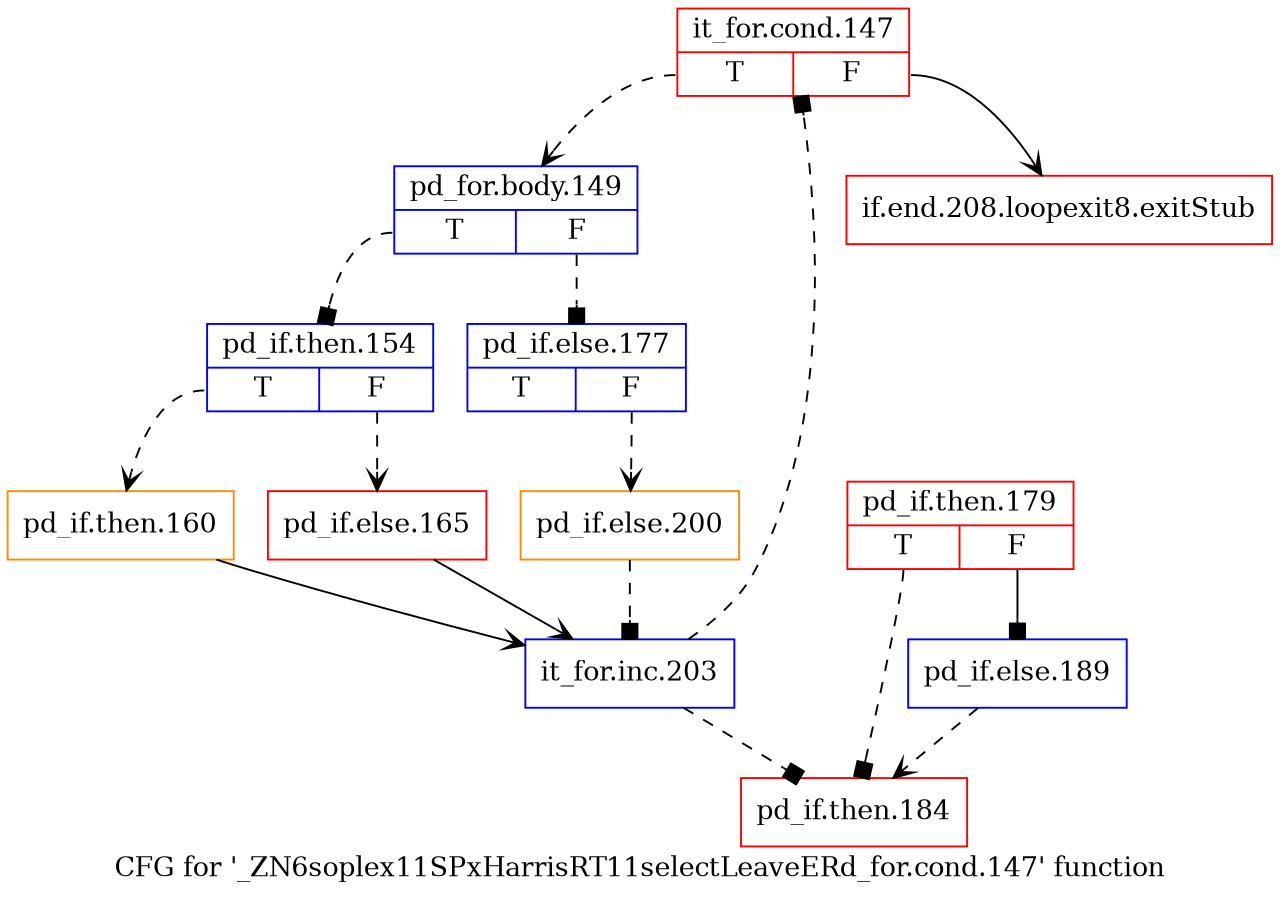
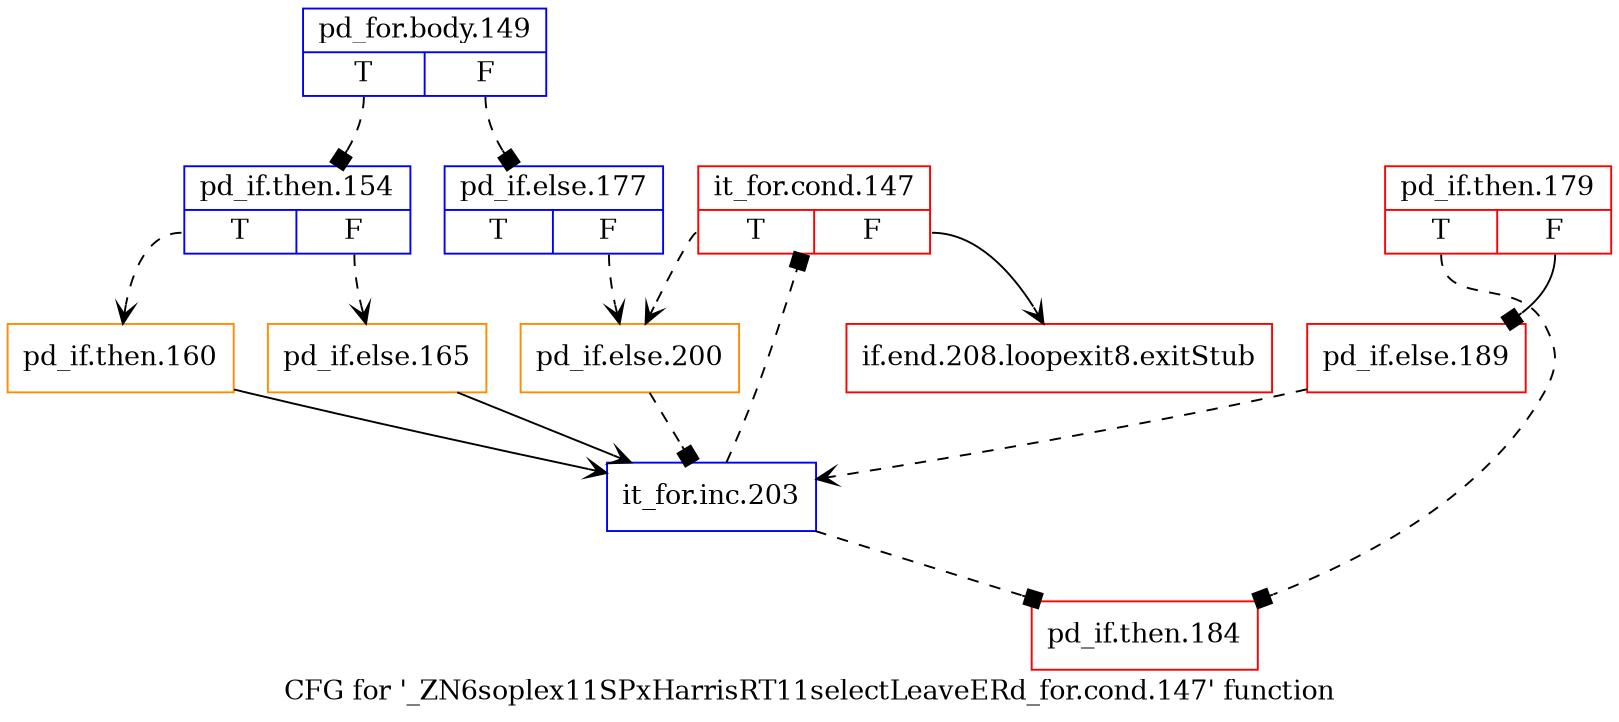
edge "it_for.cond.147" -> "pd_for.body.149": now "it_for.cond.147" -> "pd_if.else.200"
node "pd_if.else.165": color red -> darkorange
node "pd_if.else.189": color blue -> red
edge "pd_if.else.189" -> "pd_if.then.184": now "pd_if.else.189" -> "it_for.inc.203"
